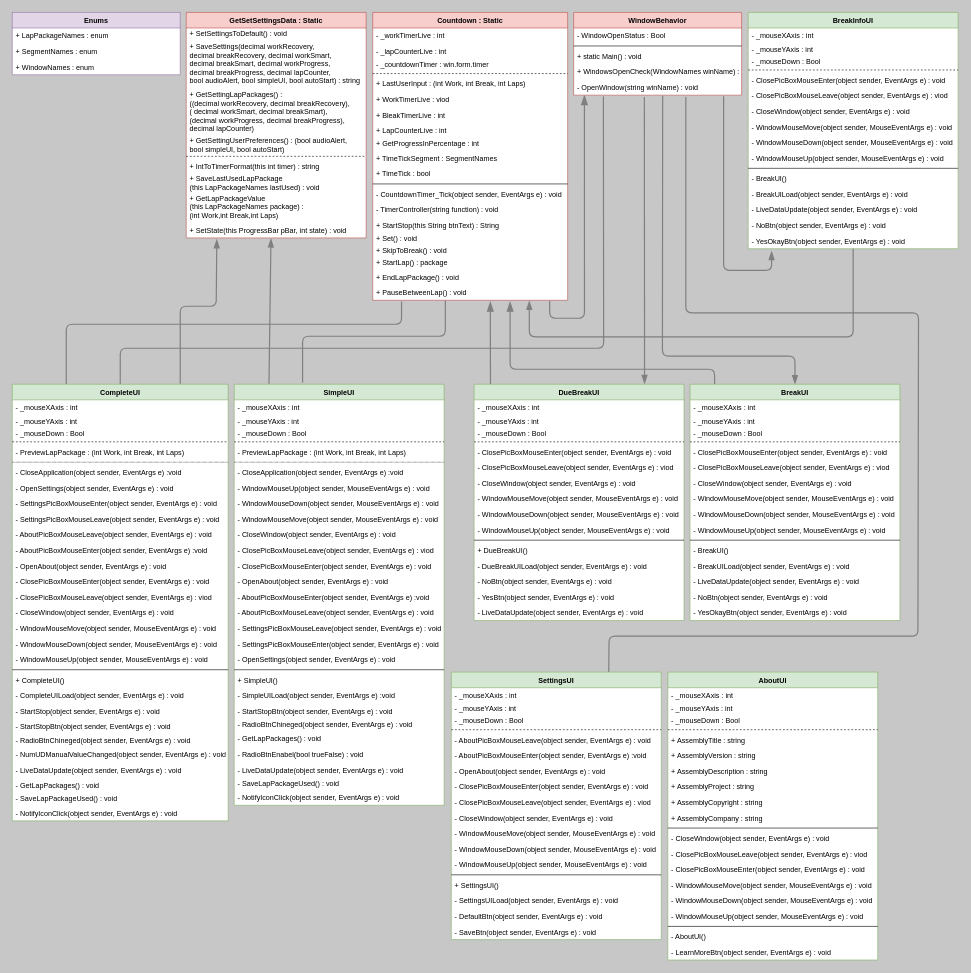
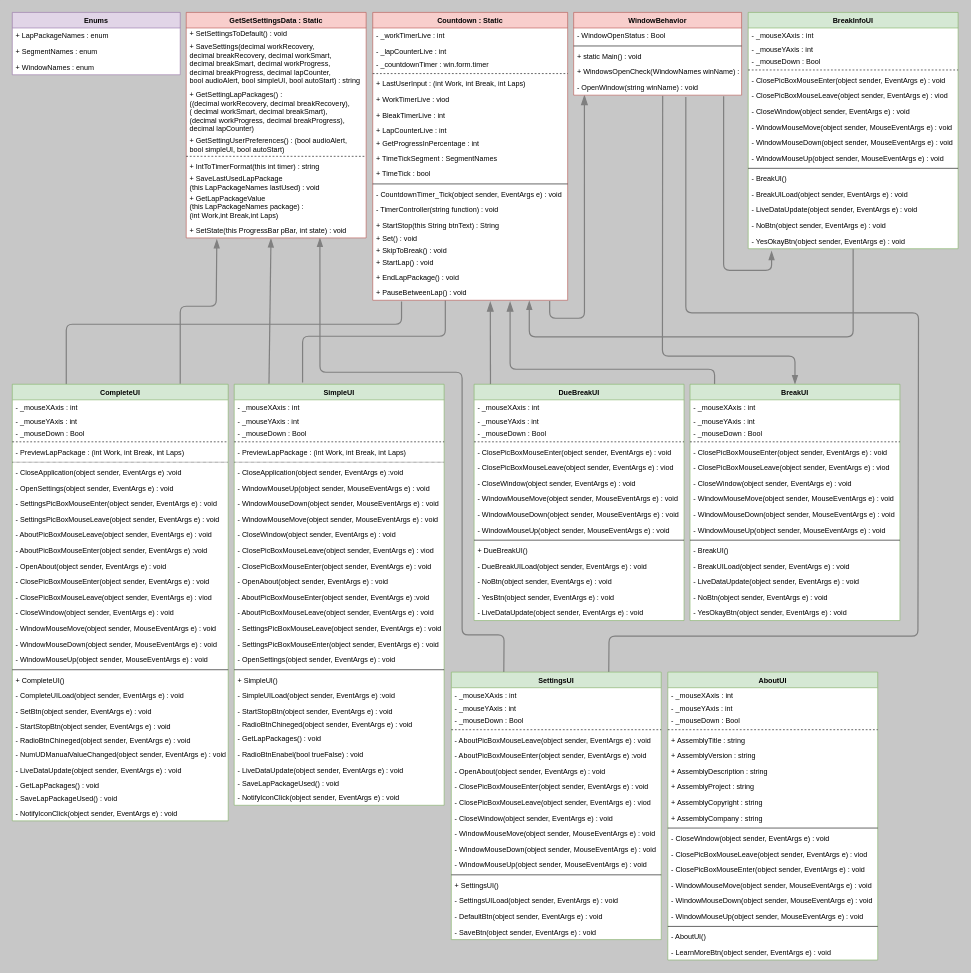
edge "- OpenWindow(string winName) : void" -> "DueBreakUI": removed
node "+ StartLap() : package": label "+ StartLap() : package" -> "+ StartLap() : void"
edge "- OpenWindow(string winName) : void" -- "CompleteUI": removed
edge "SettingsUI" -> "+ SetState(this ProgressBar pBar, int state) : void": added
node "- StartStop(object sender, EventArgs e) : void": label "- StartStop(object sender, EventArgs e) : void" -> "- SetBtn(object sender, EventArgs e) : void"
